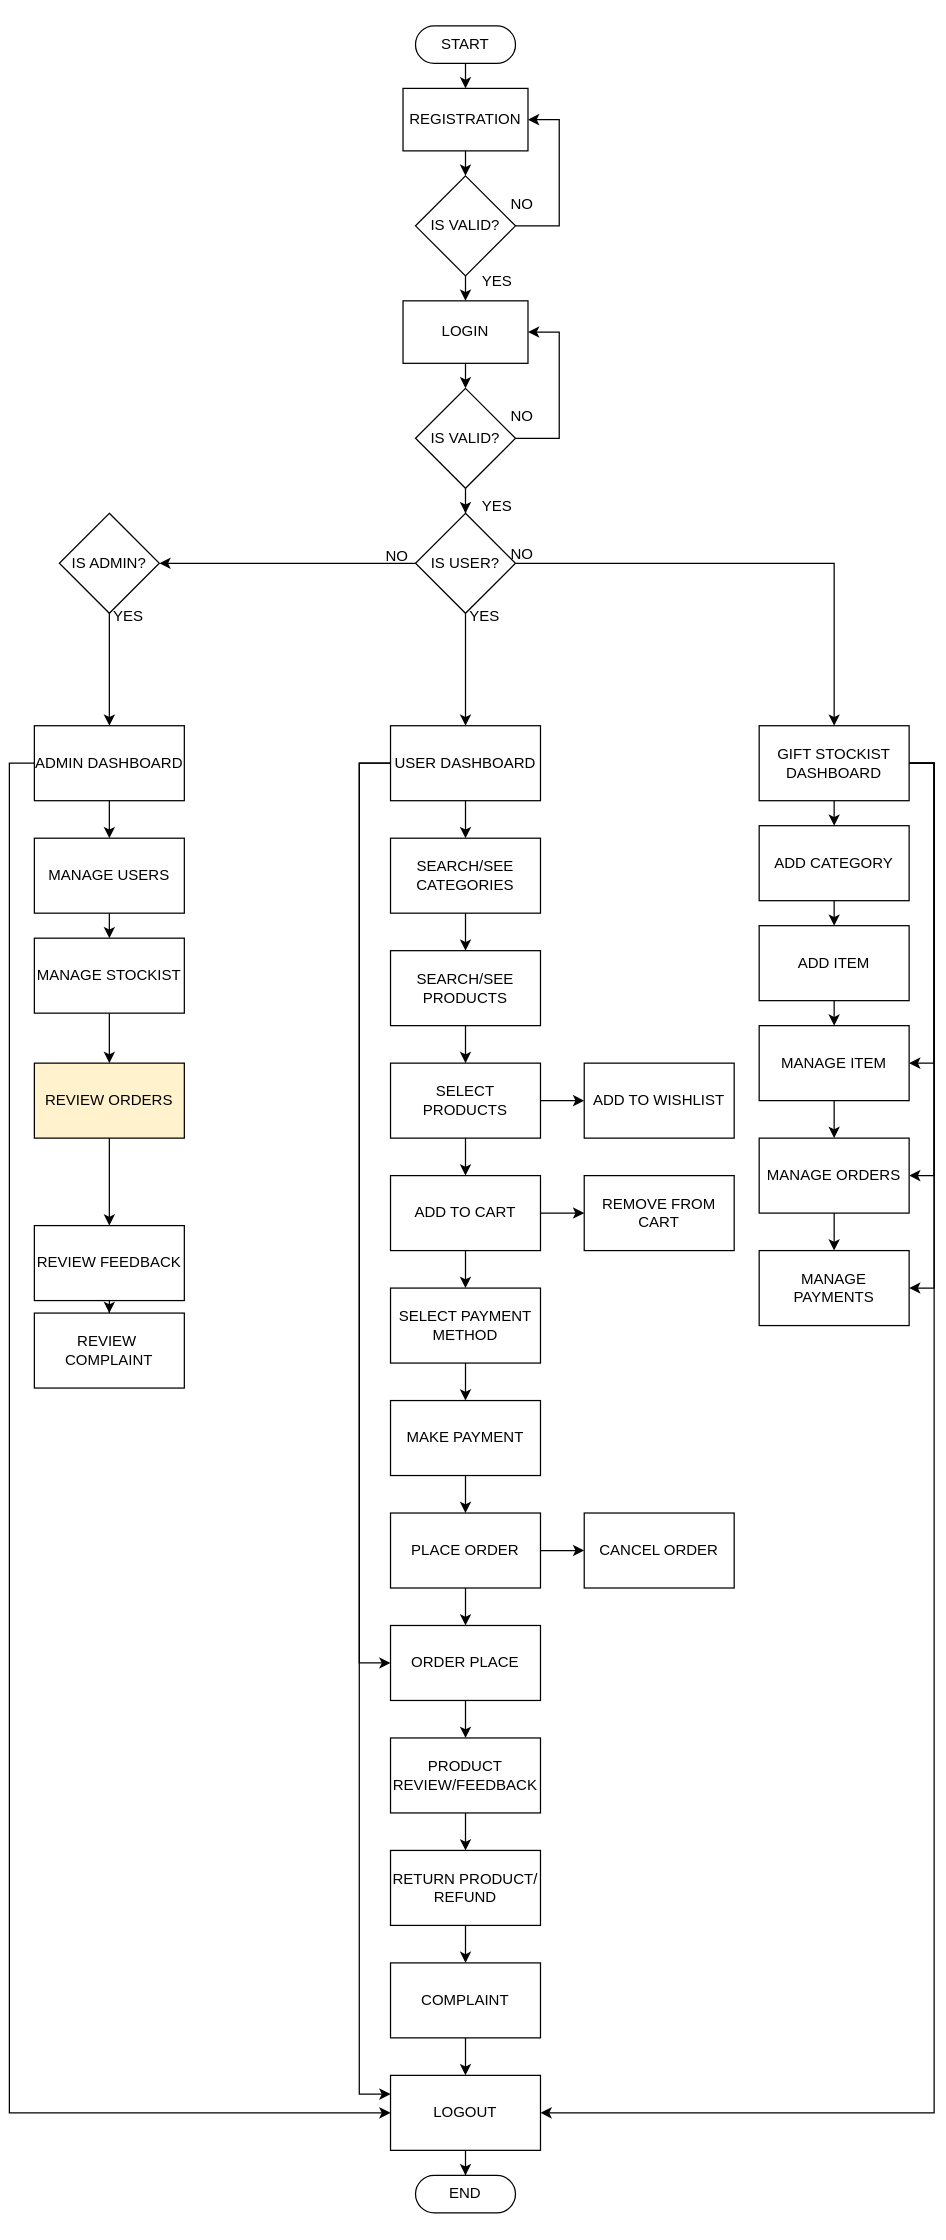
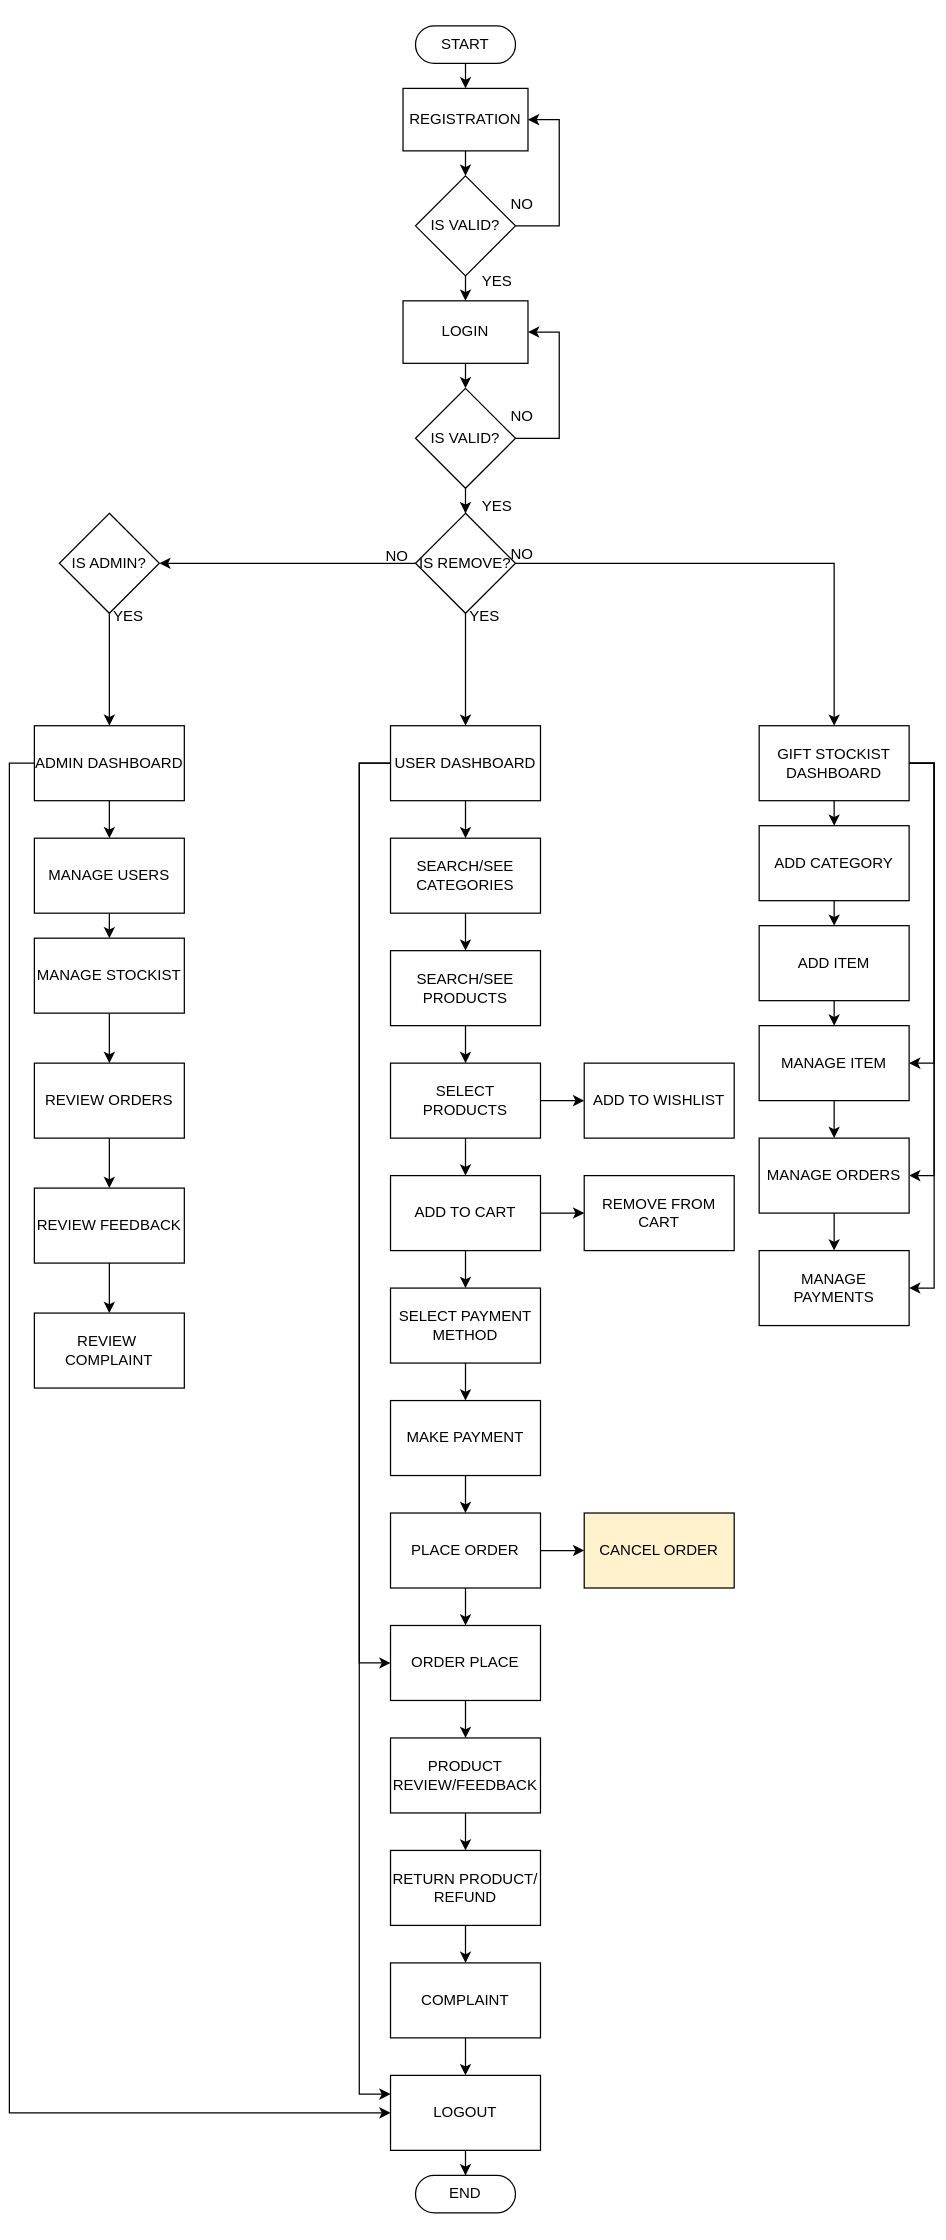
node "IS USER?": label "IS USER?" -> "IS REMOVE?"
node "REVIEW ORDERS": fillcolor #fff2cc -> #ffffff
node "REVIEW FEEDBACK": moved (109, 1263) -> (109, 1226)
node "CANCEL ORDER": fillcolor #ffffff -> #fff2cc
edge "GIFT STOCKIST DASHBOARD" -> "LOGOUT": removed
